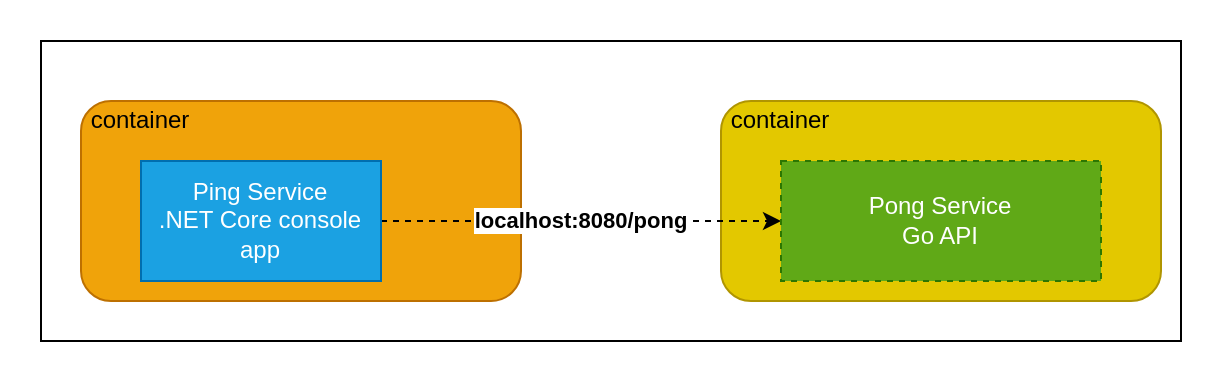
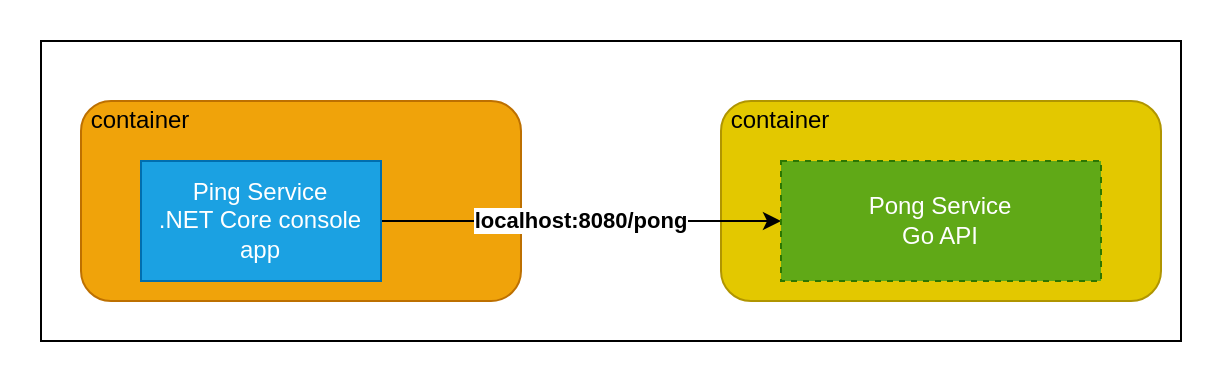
edge "Ping Service .NET Core console app" -> "Pong Service Go API": style dashed -> solid
